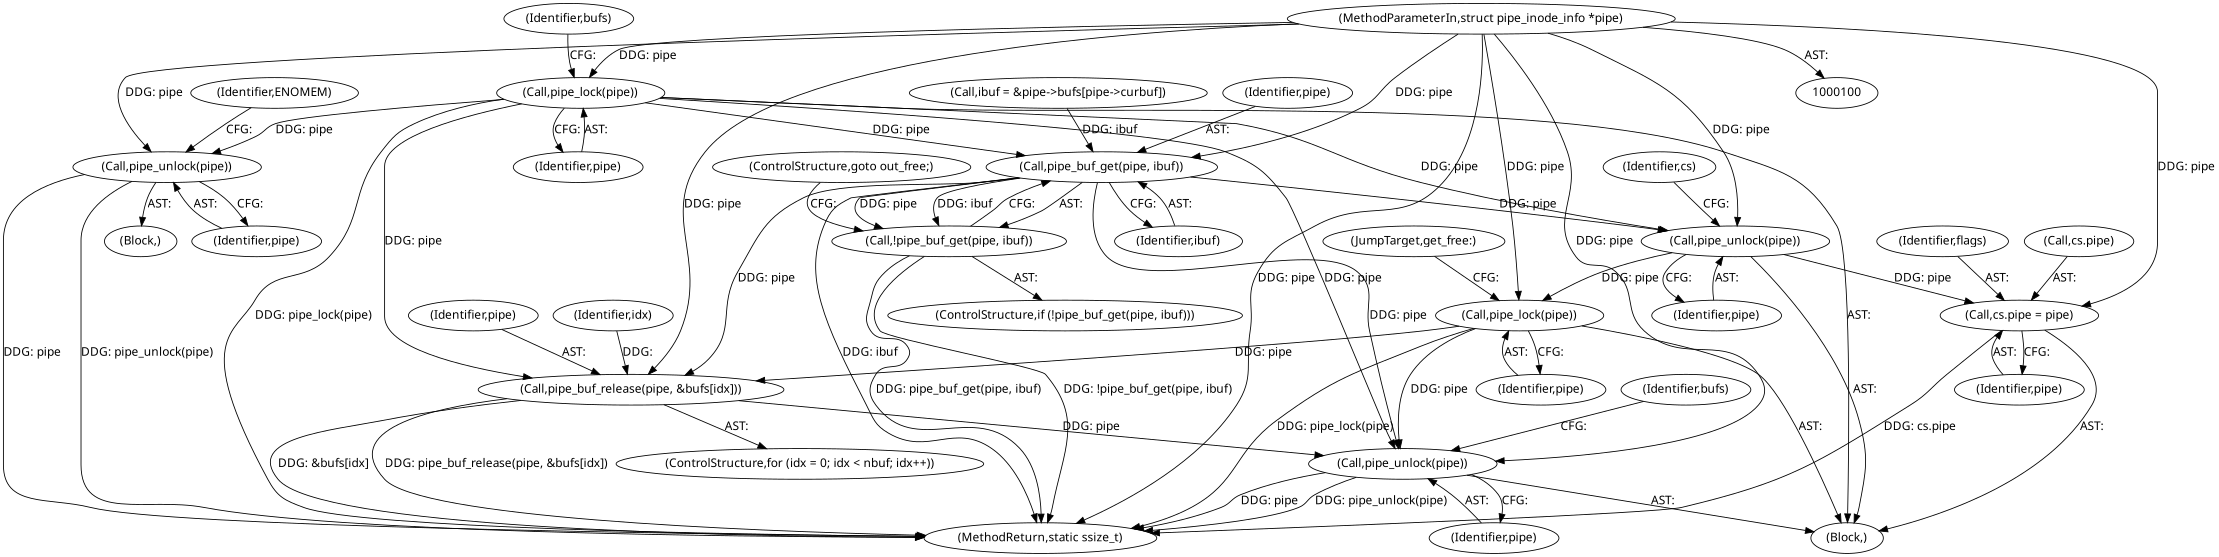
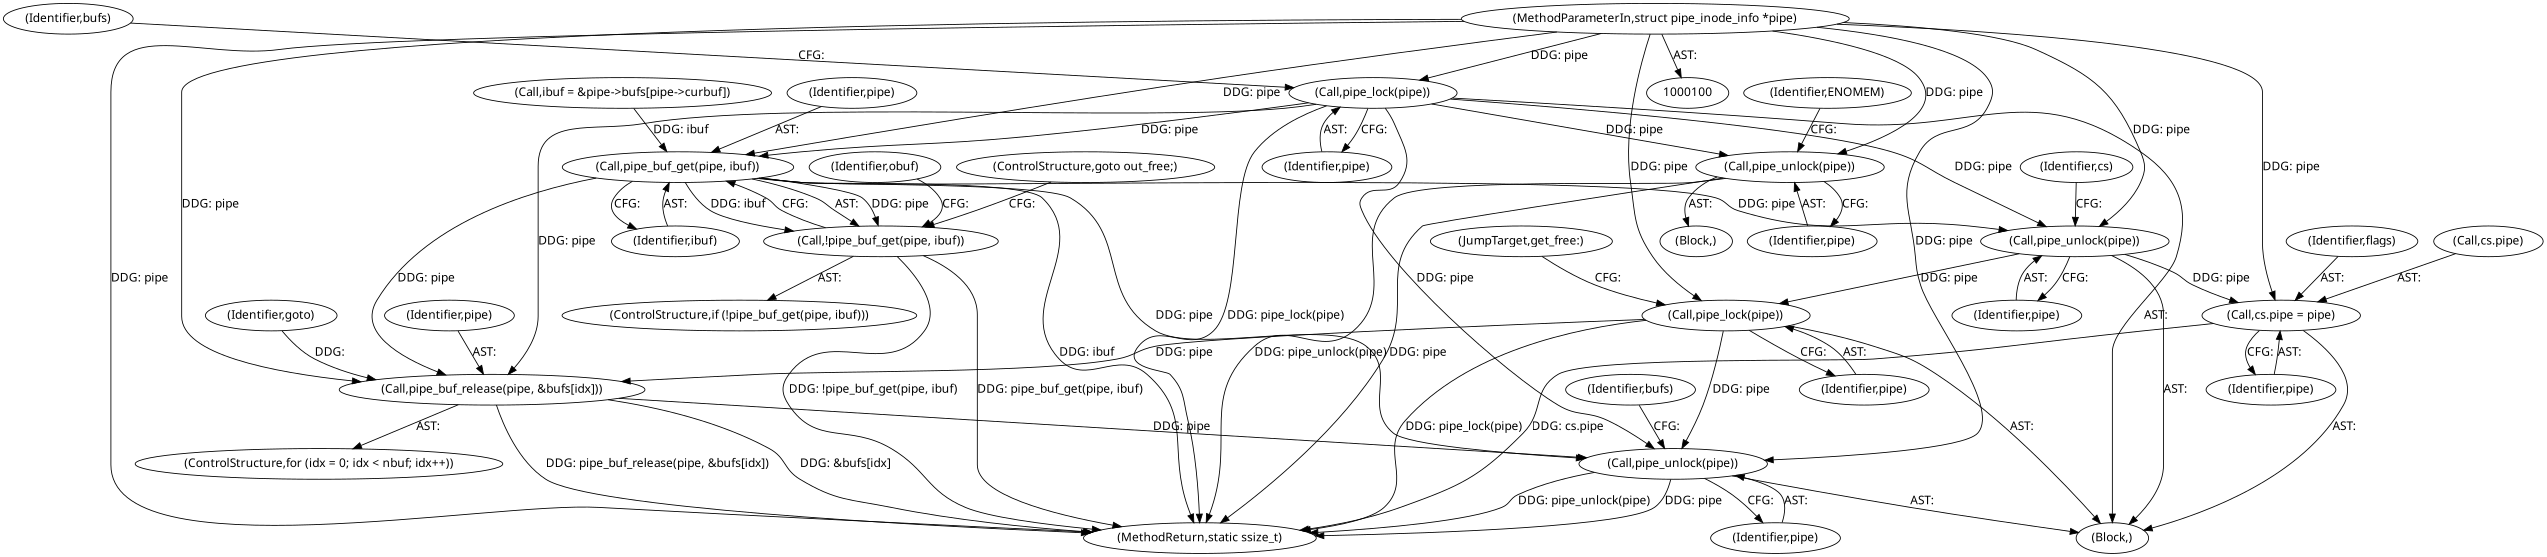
node "(Identifier,obuf)": added
node "(Identifier,idx)": label "(Identifier,idx)" -> "(Identifier,goto)"
